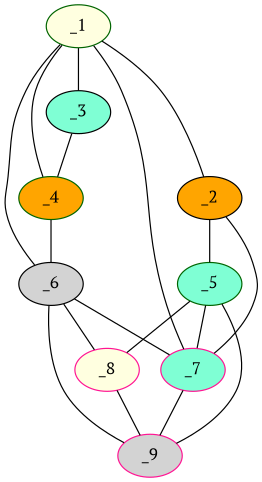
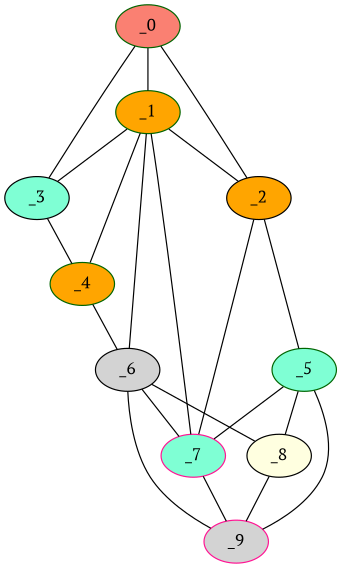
node "_1": fillcolor lightyellow -> orange
node "_0": added
node "_8": color deeppink -> black
